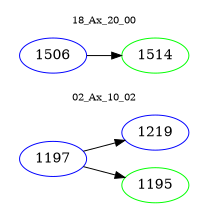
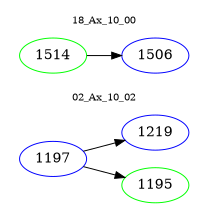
cluster "18_Ax_20_00": label "18_Ax_20_00" -> "18_Ax_10_00"
edge "1506" -> "1514": reversed
